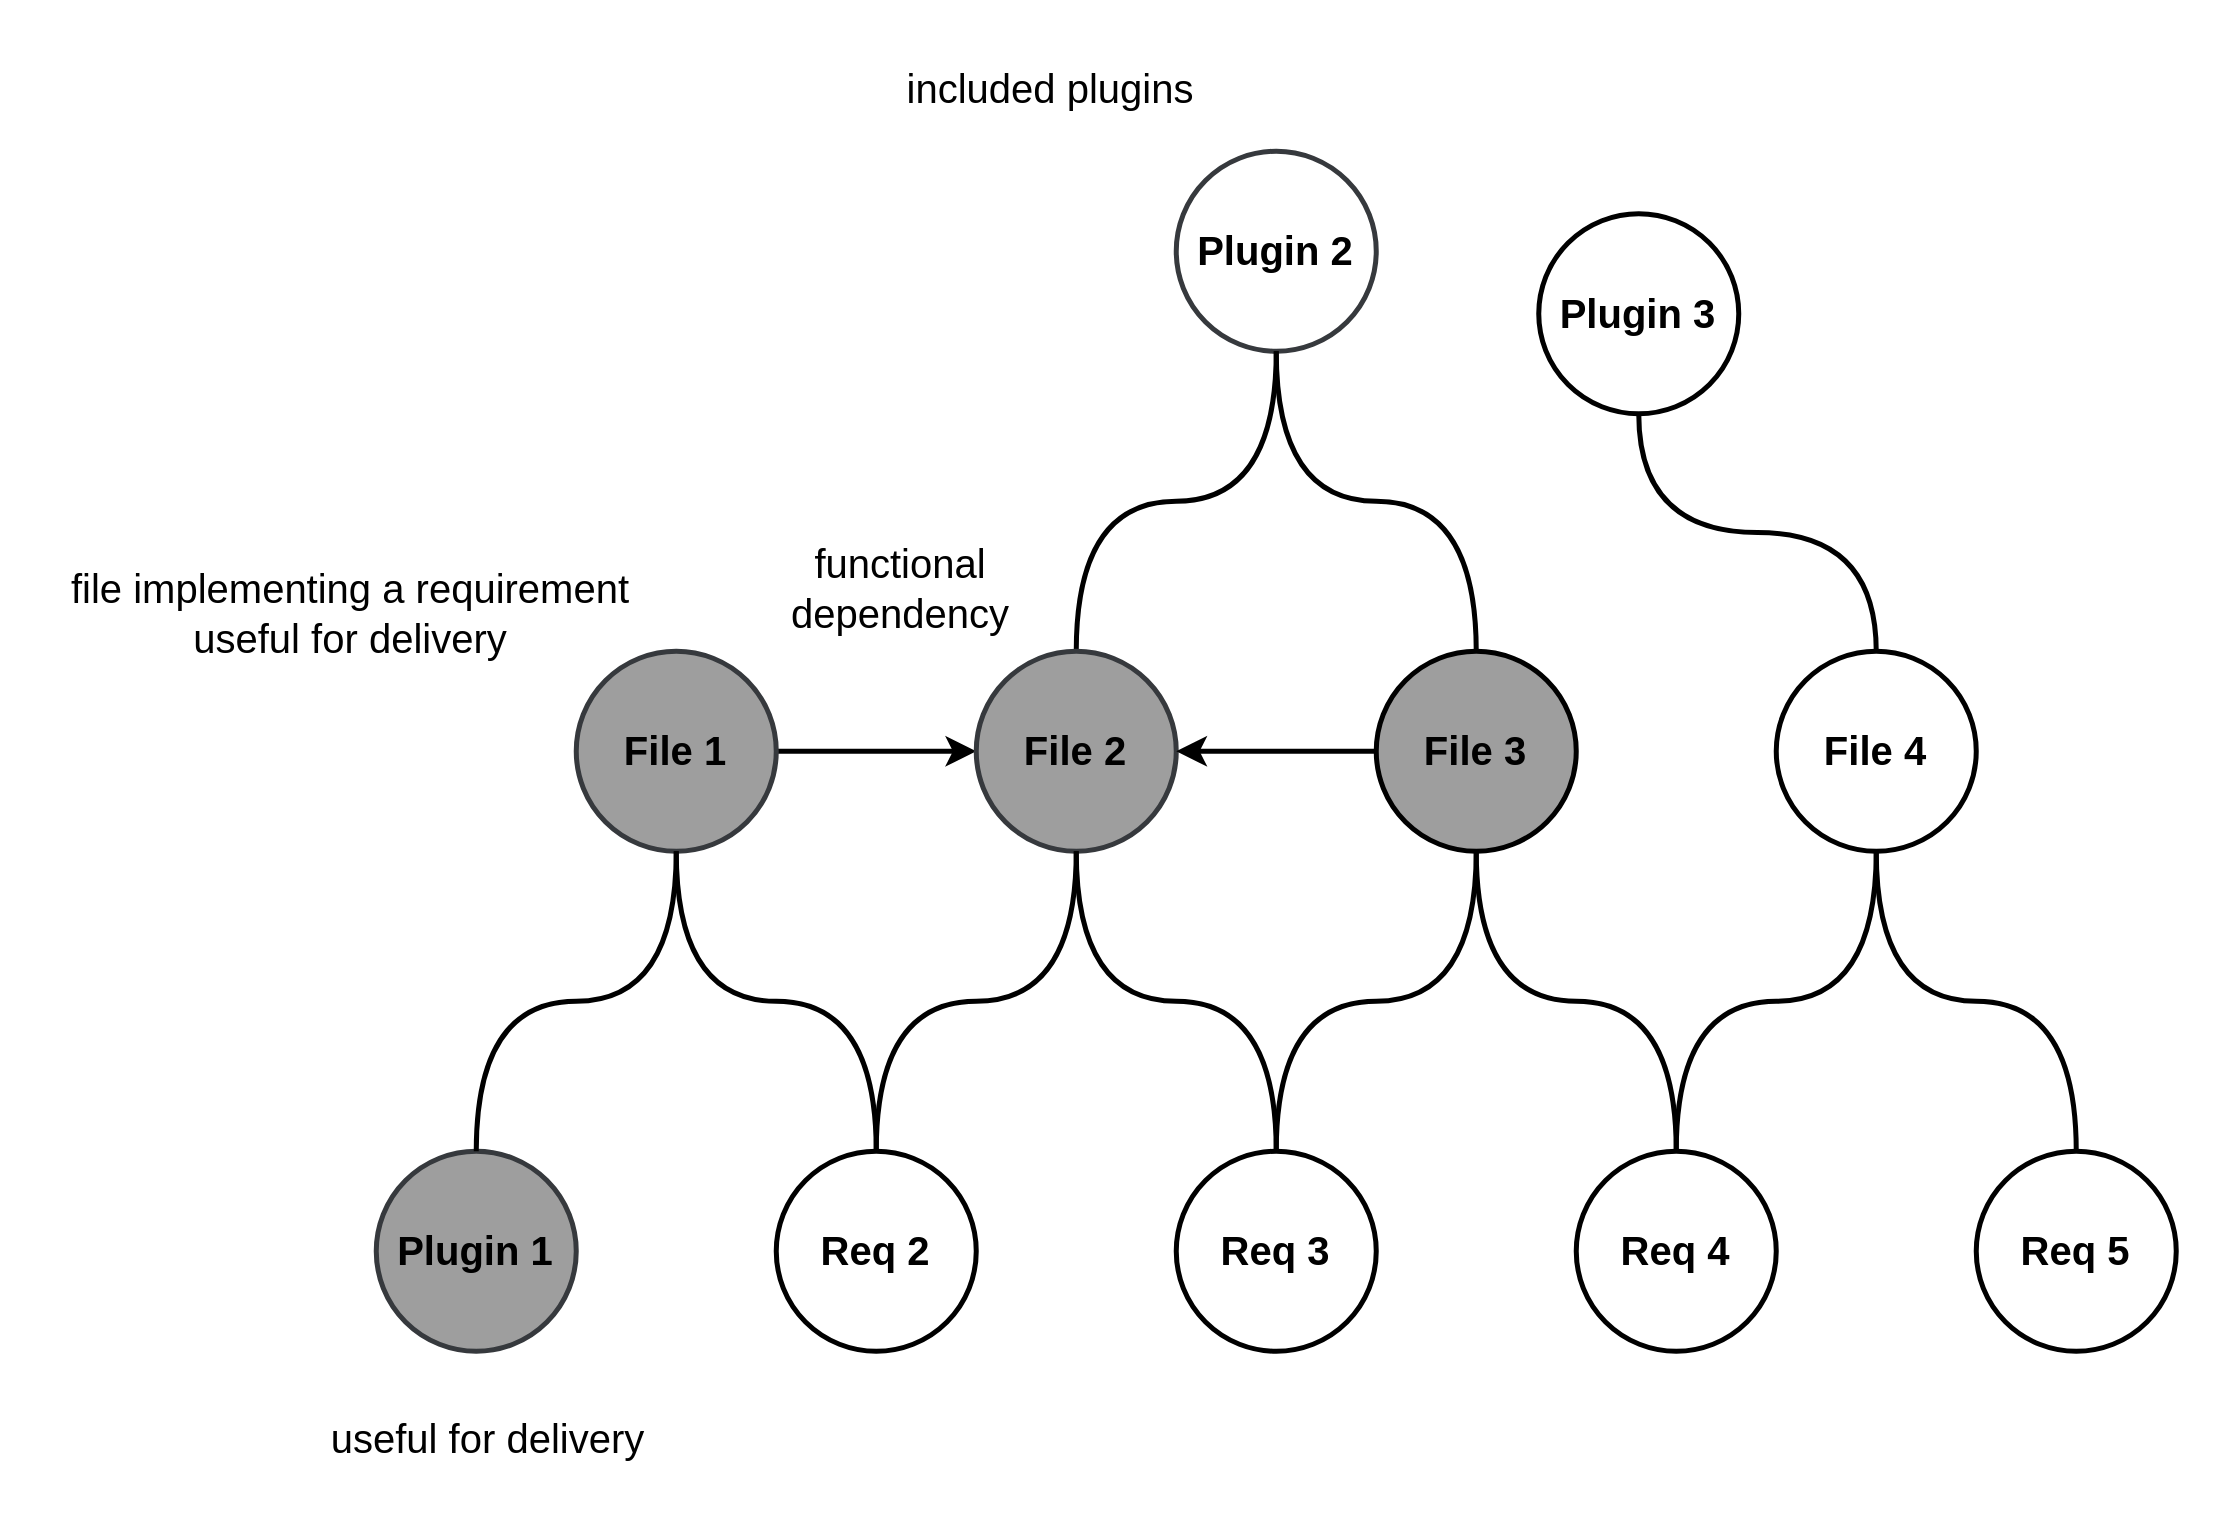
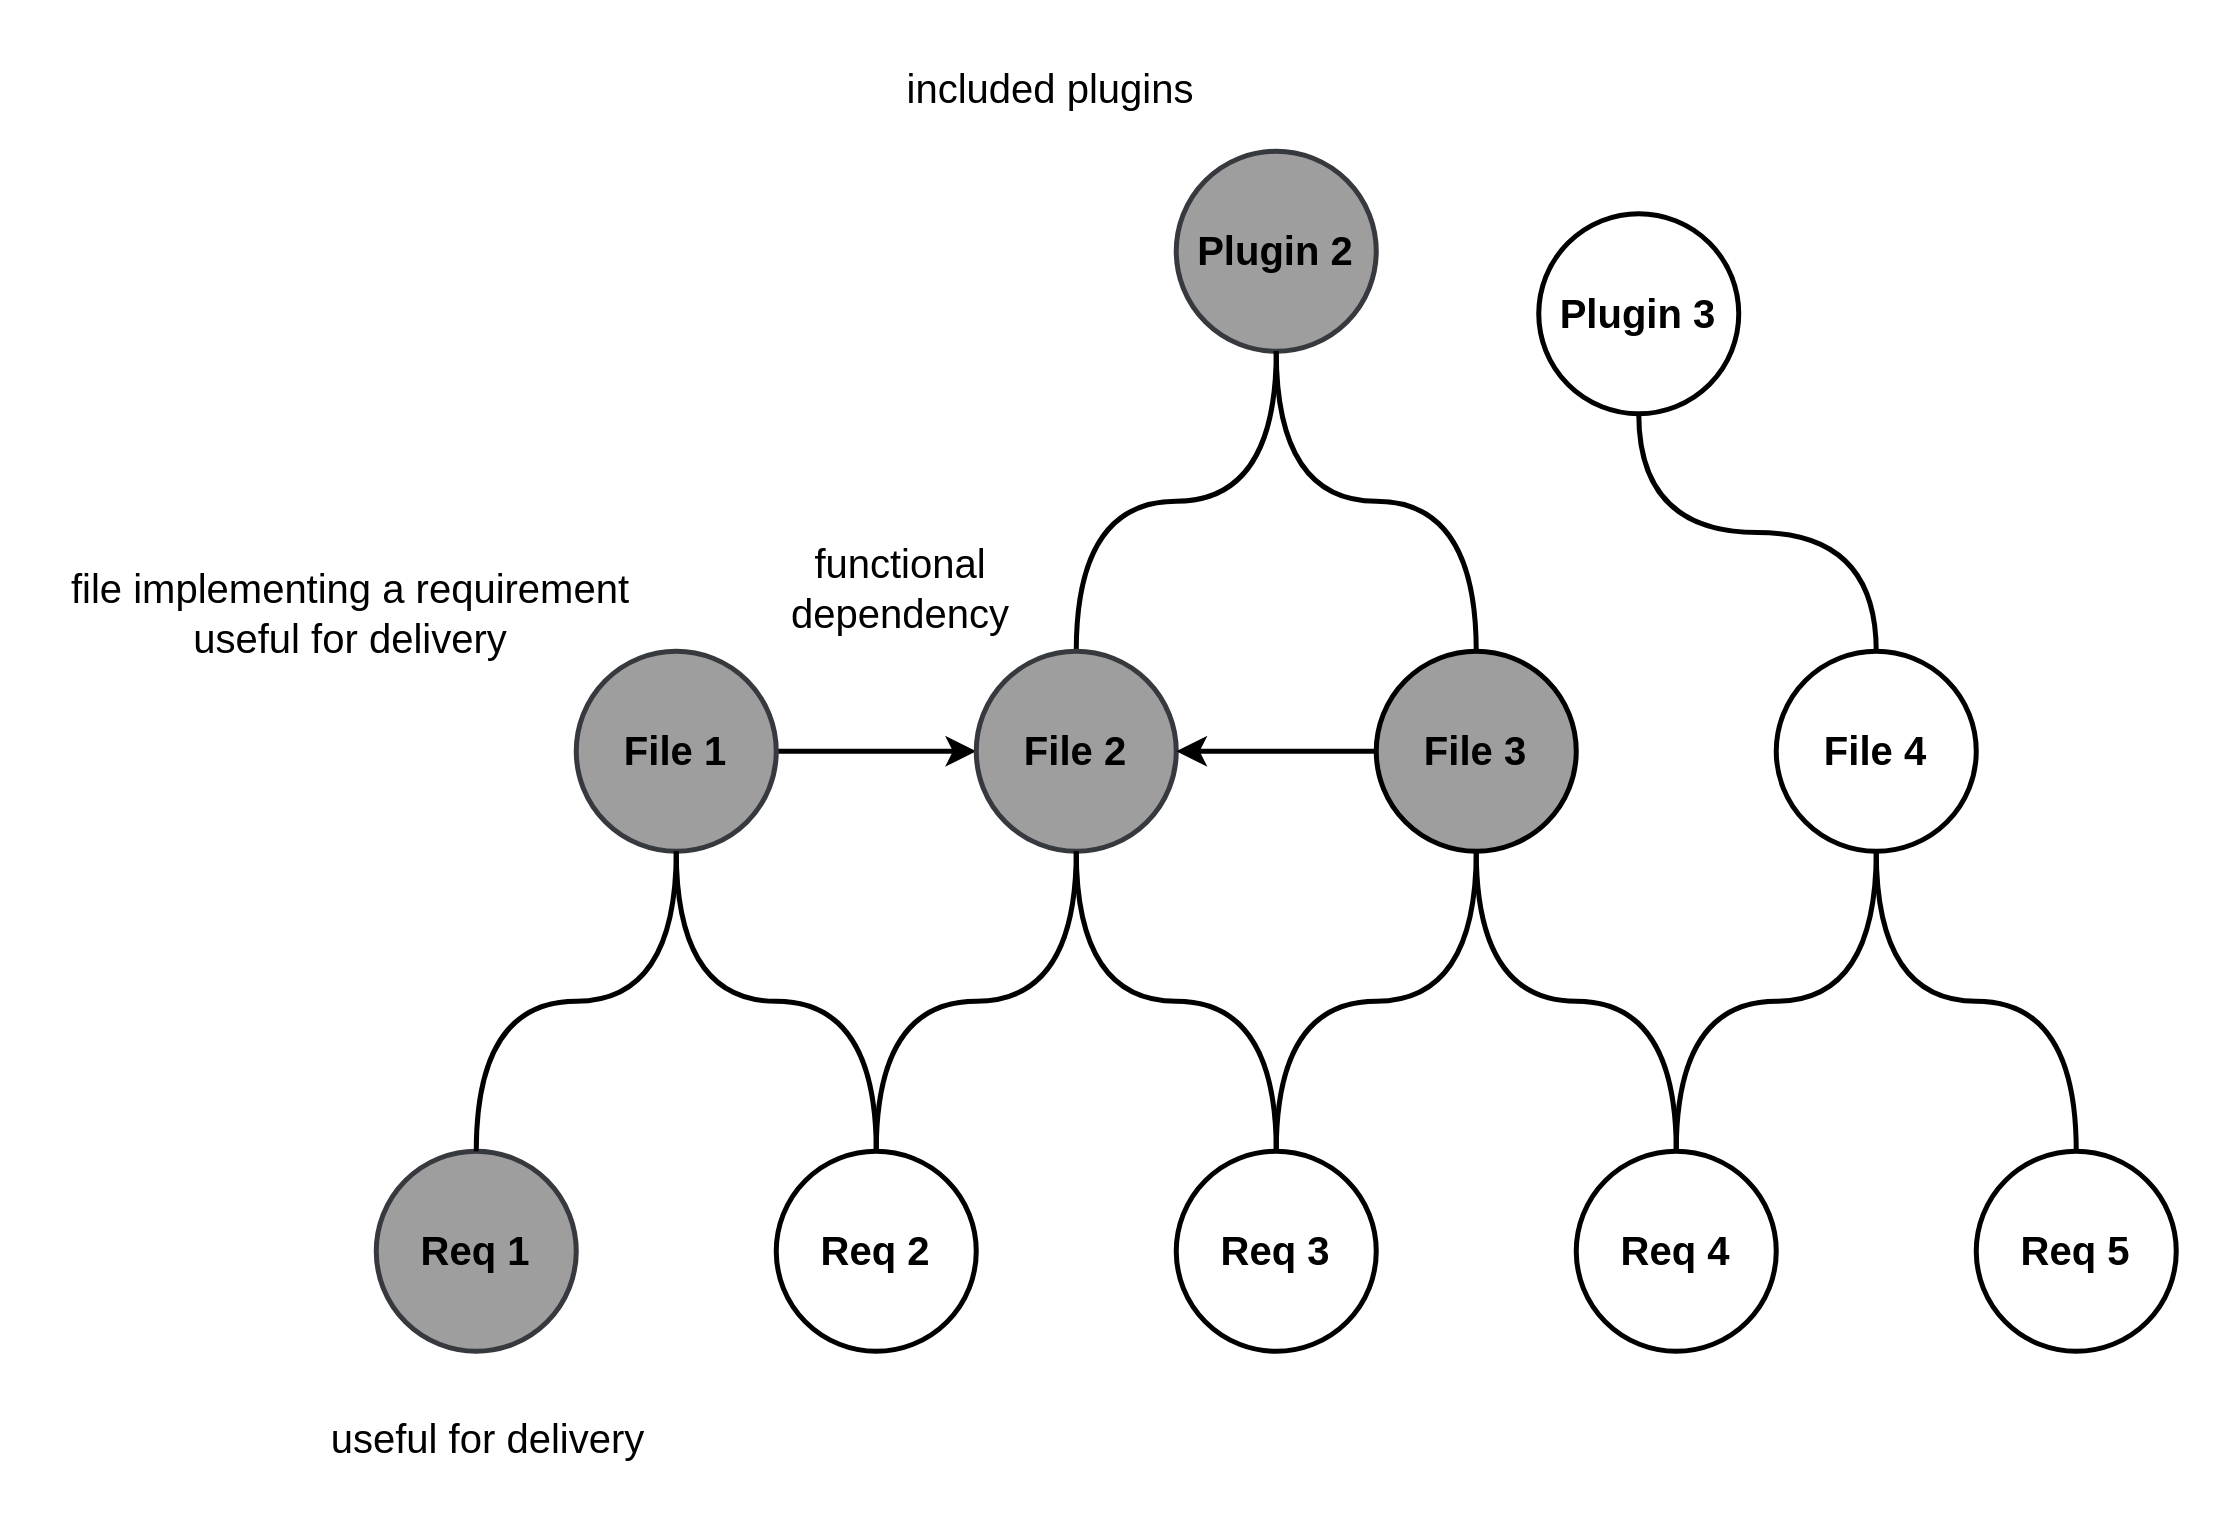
node "Plugin 2": fillcolor #ffffff -> #9e9e9e
node "Plugin 1": label "Plugin 1" -> "Req 1"
